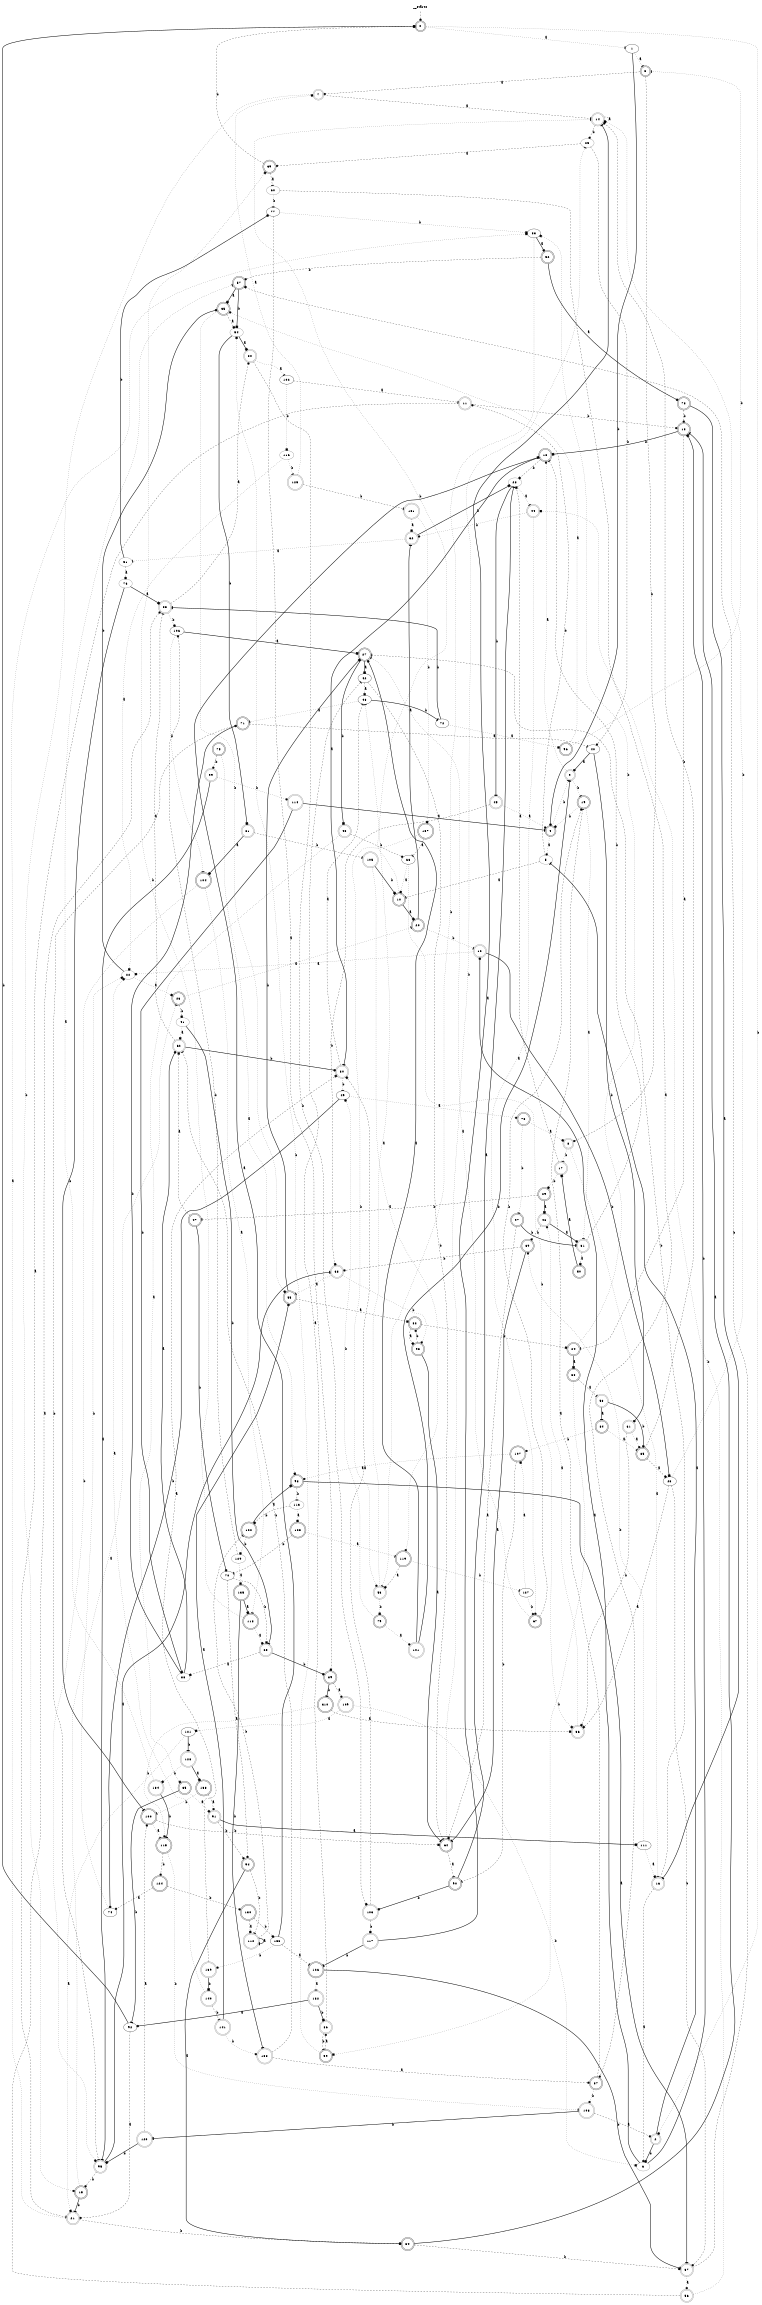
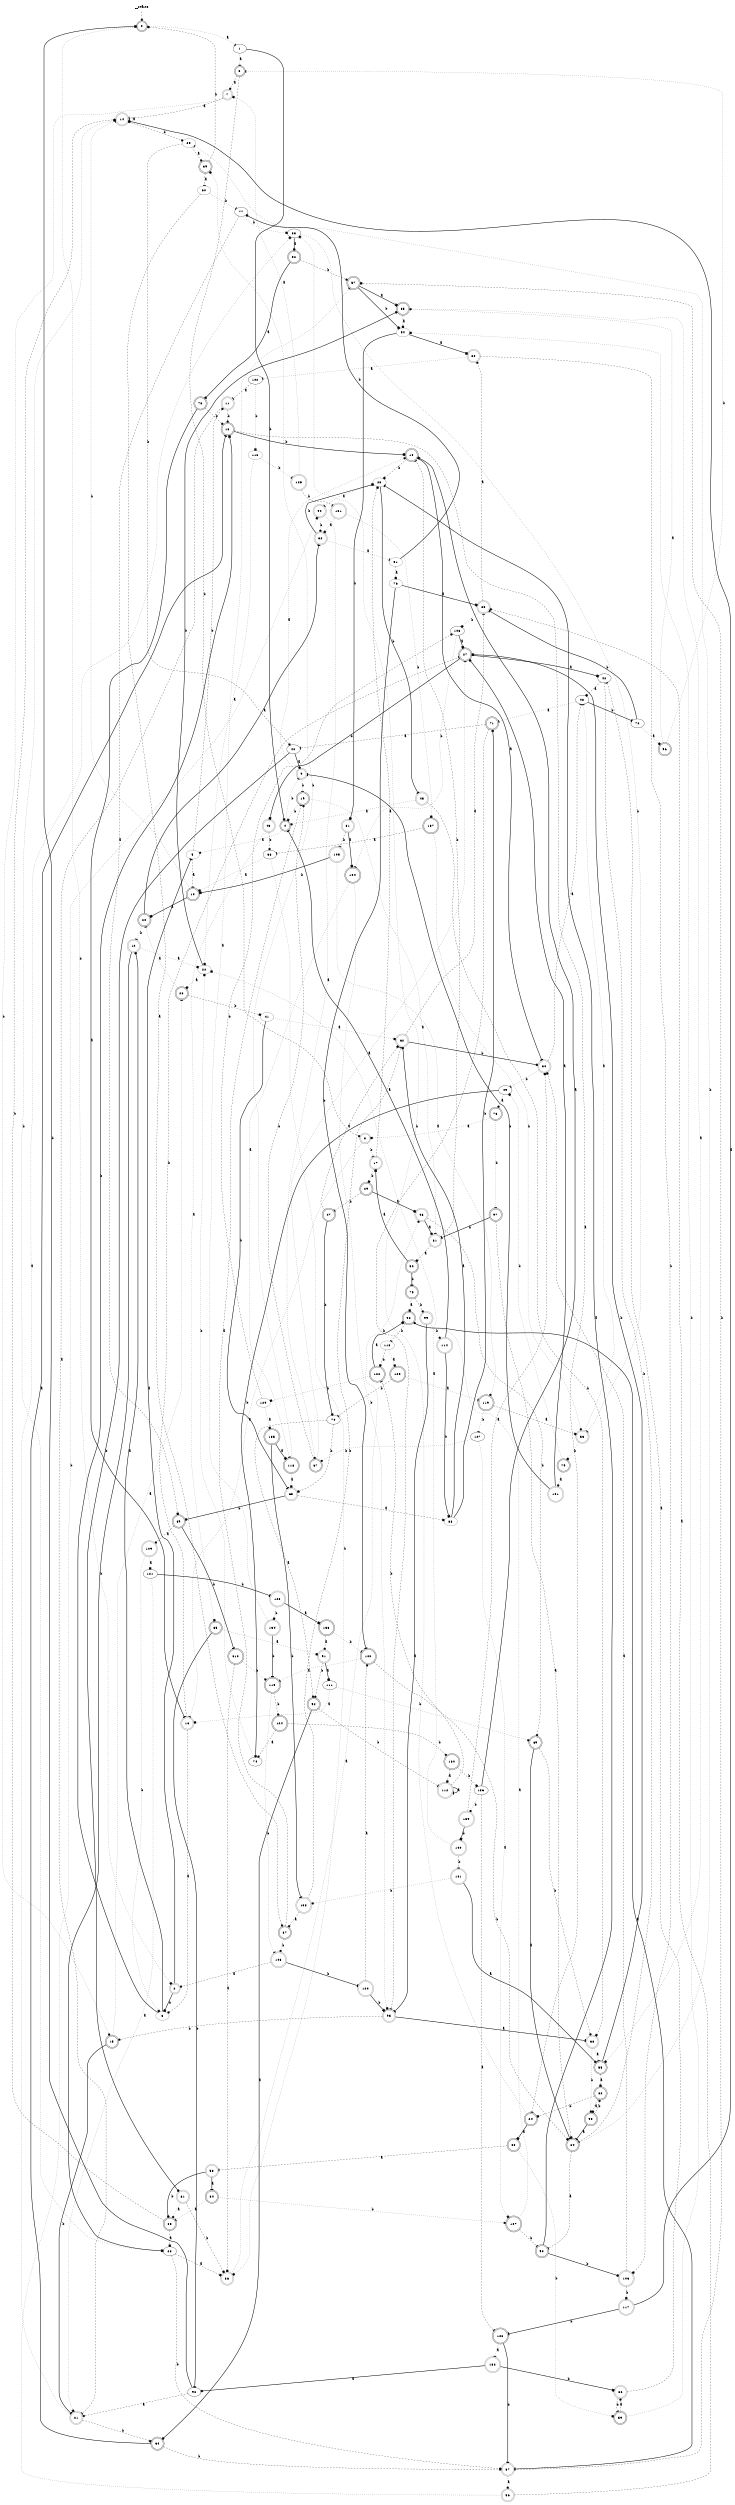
edge "35" -> "55": label "b" -> "a"
edge "50" -> "75": added, label "b"
